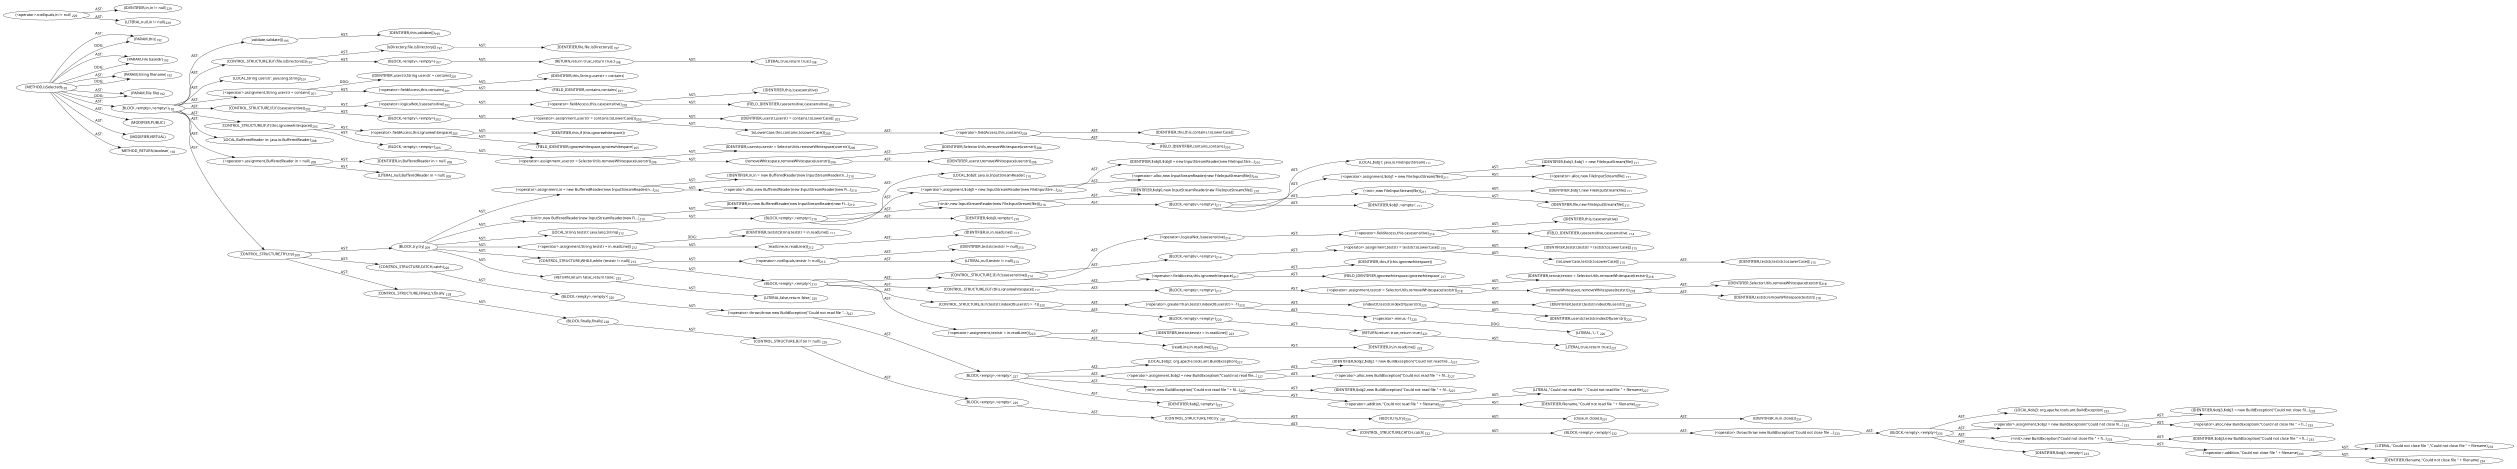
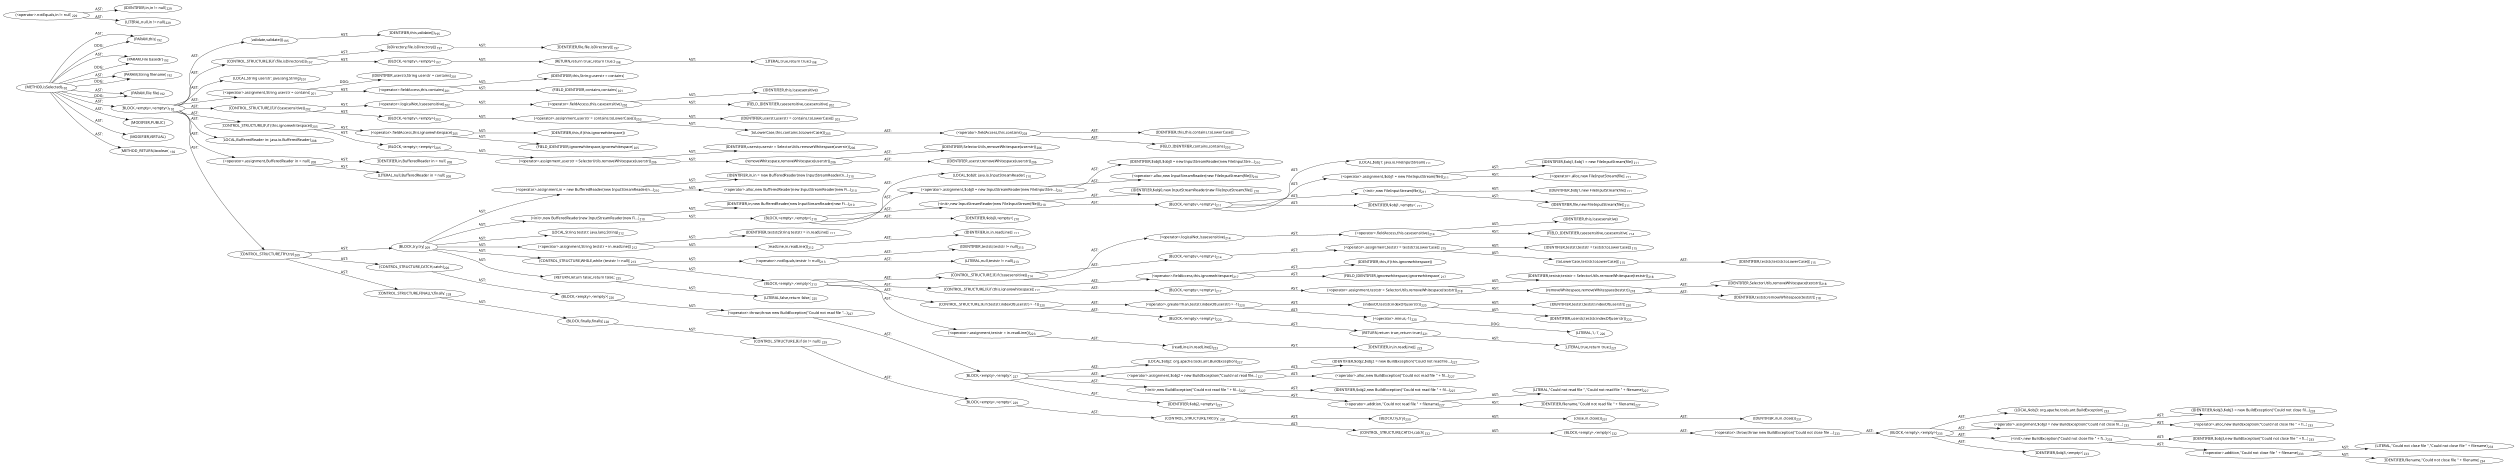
edge "(<operator>.assignment,String teststr = in.readLine())" -> "(IDENTIFIER,teststr,String teststr = in.readLine())": label "DDG: " -> "AST: "
node "(IDENTIFIER,teststr,teststr = in.readLine())": removed
